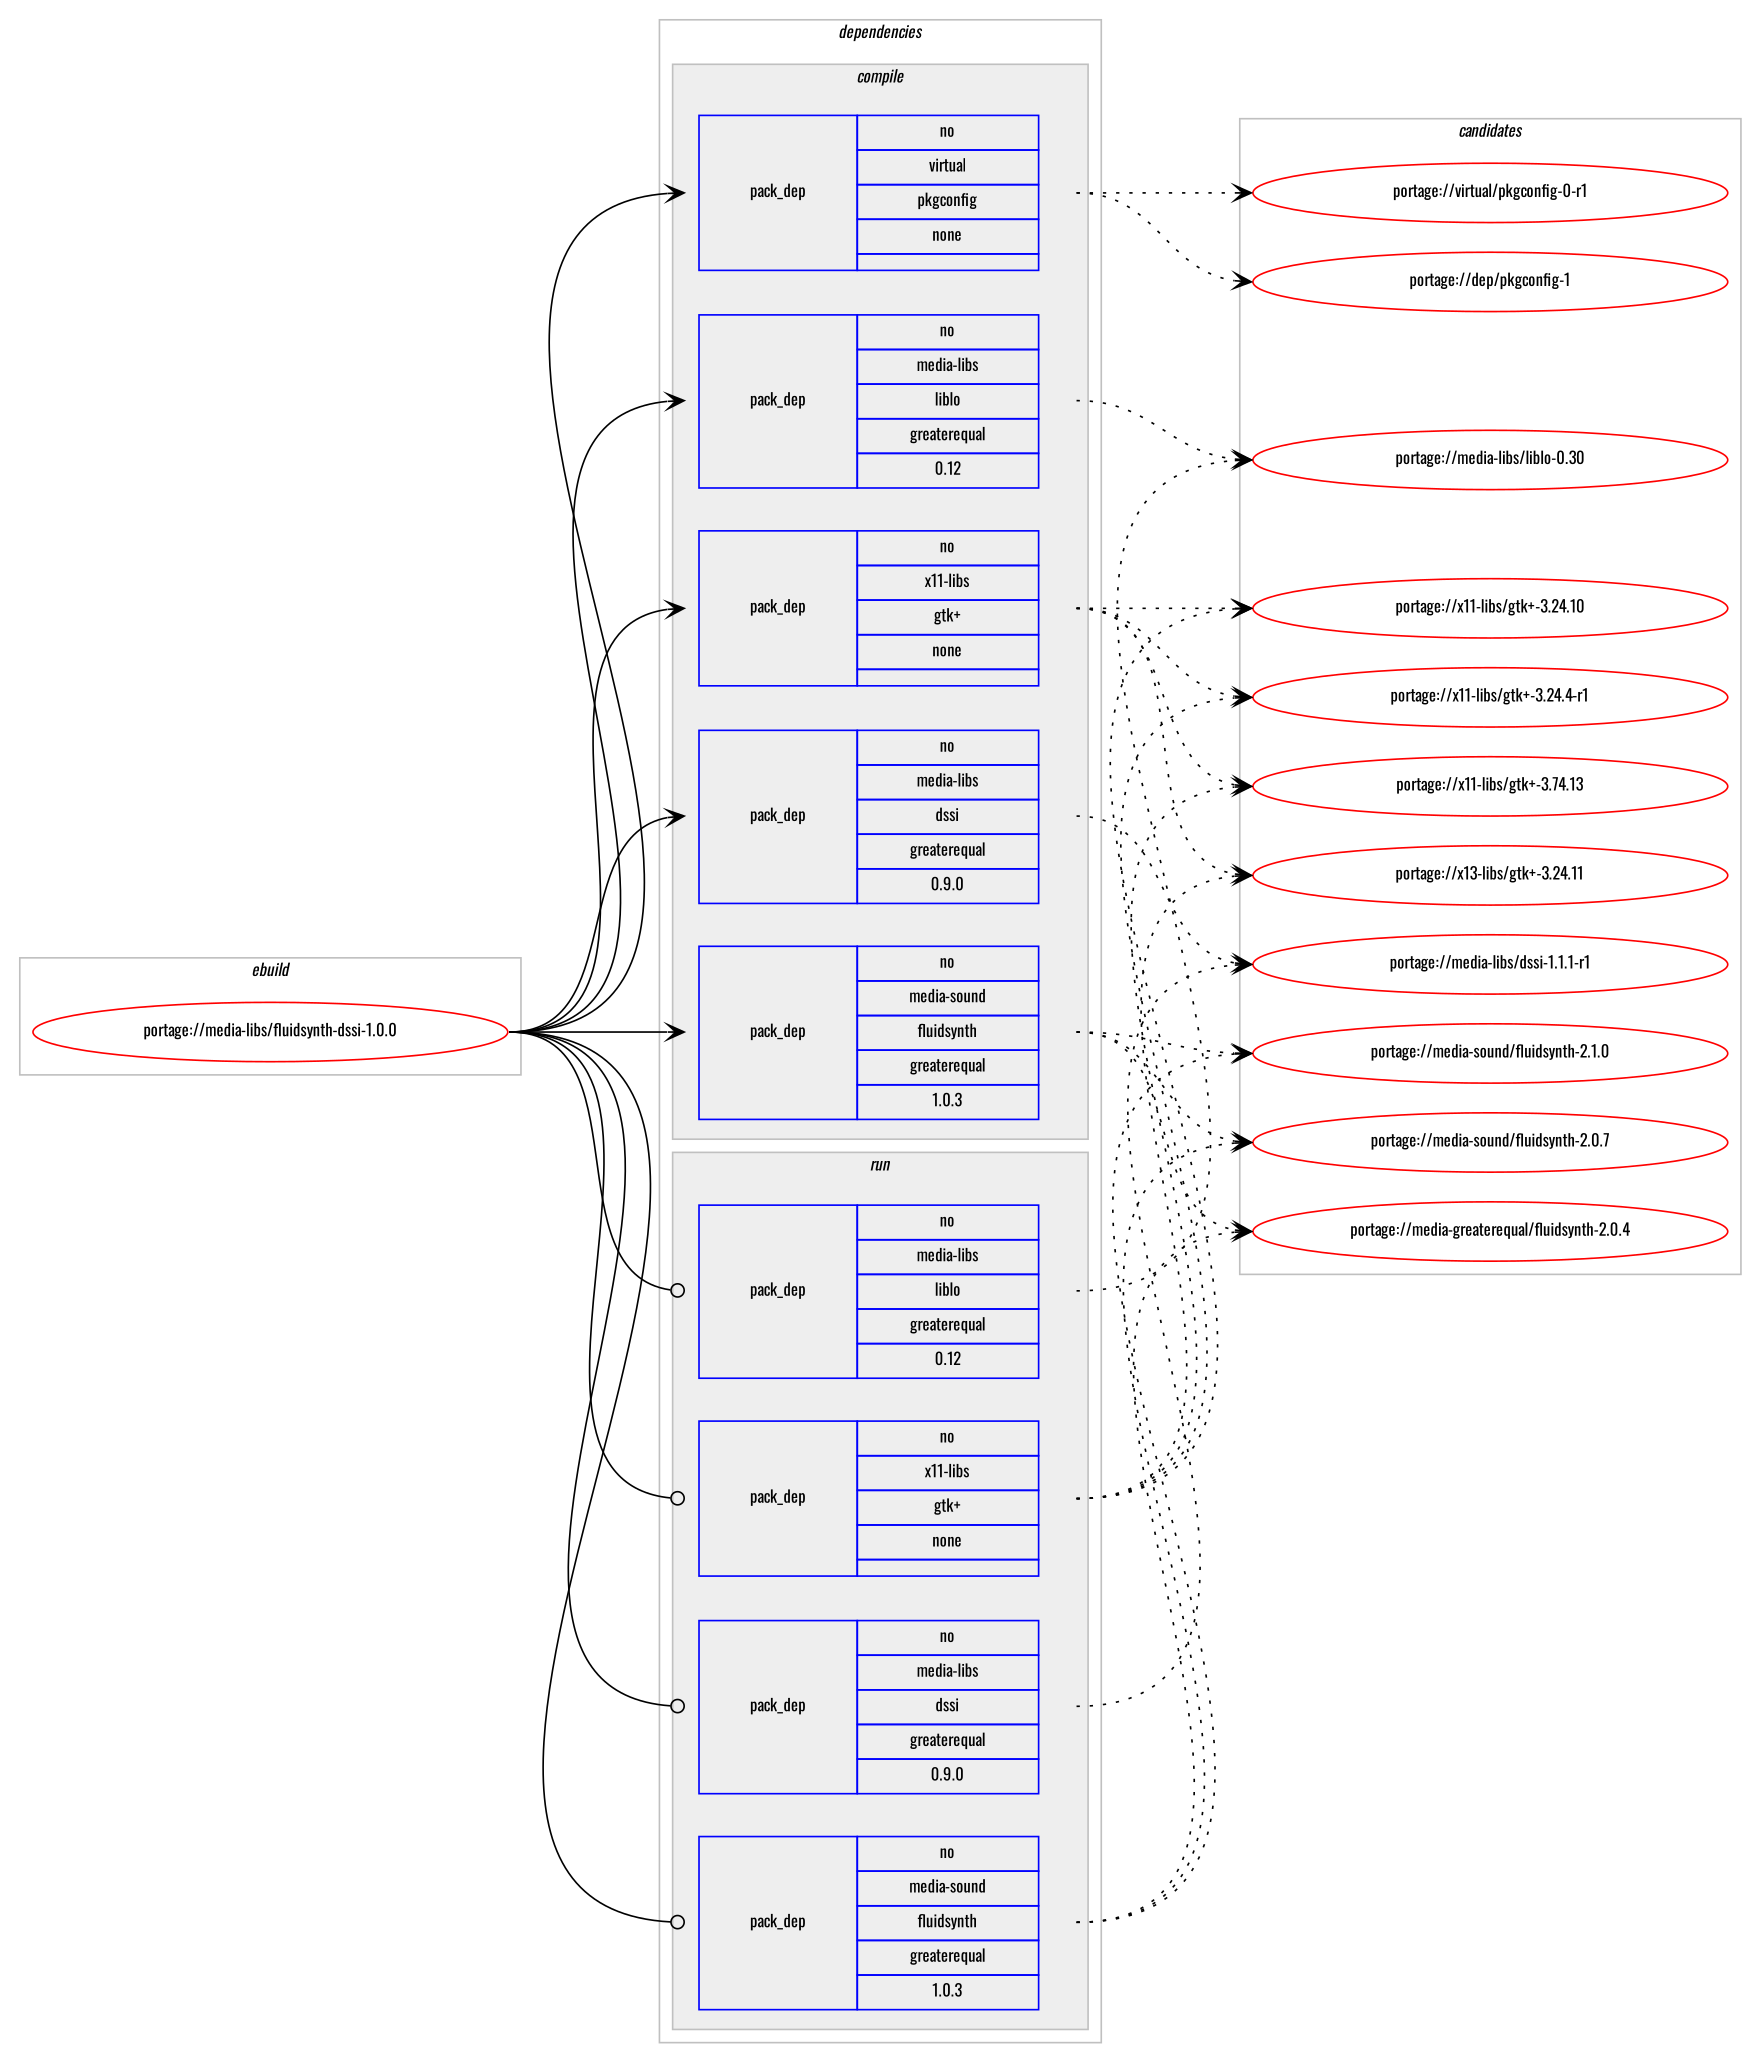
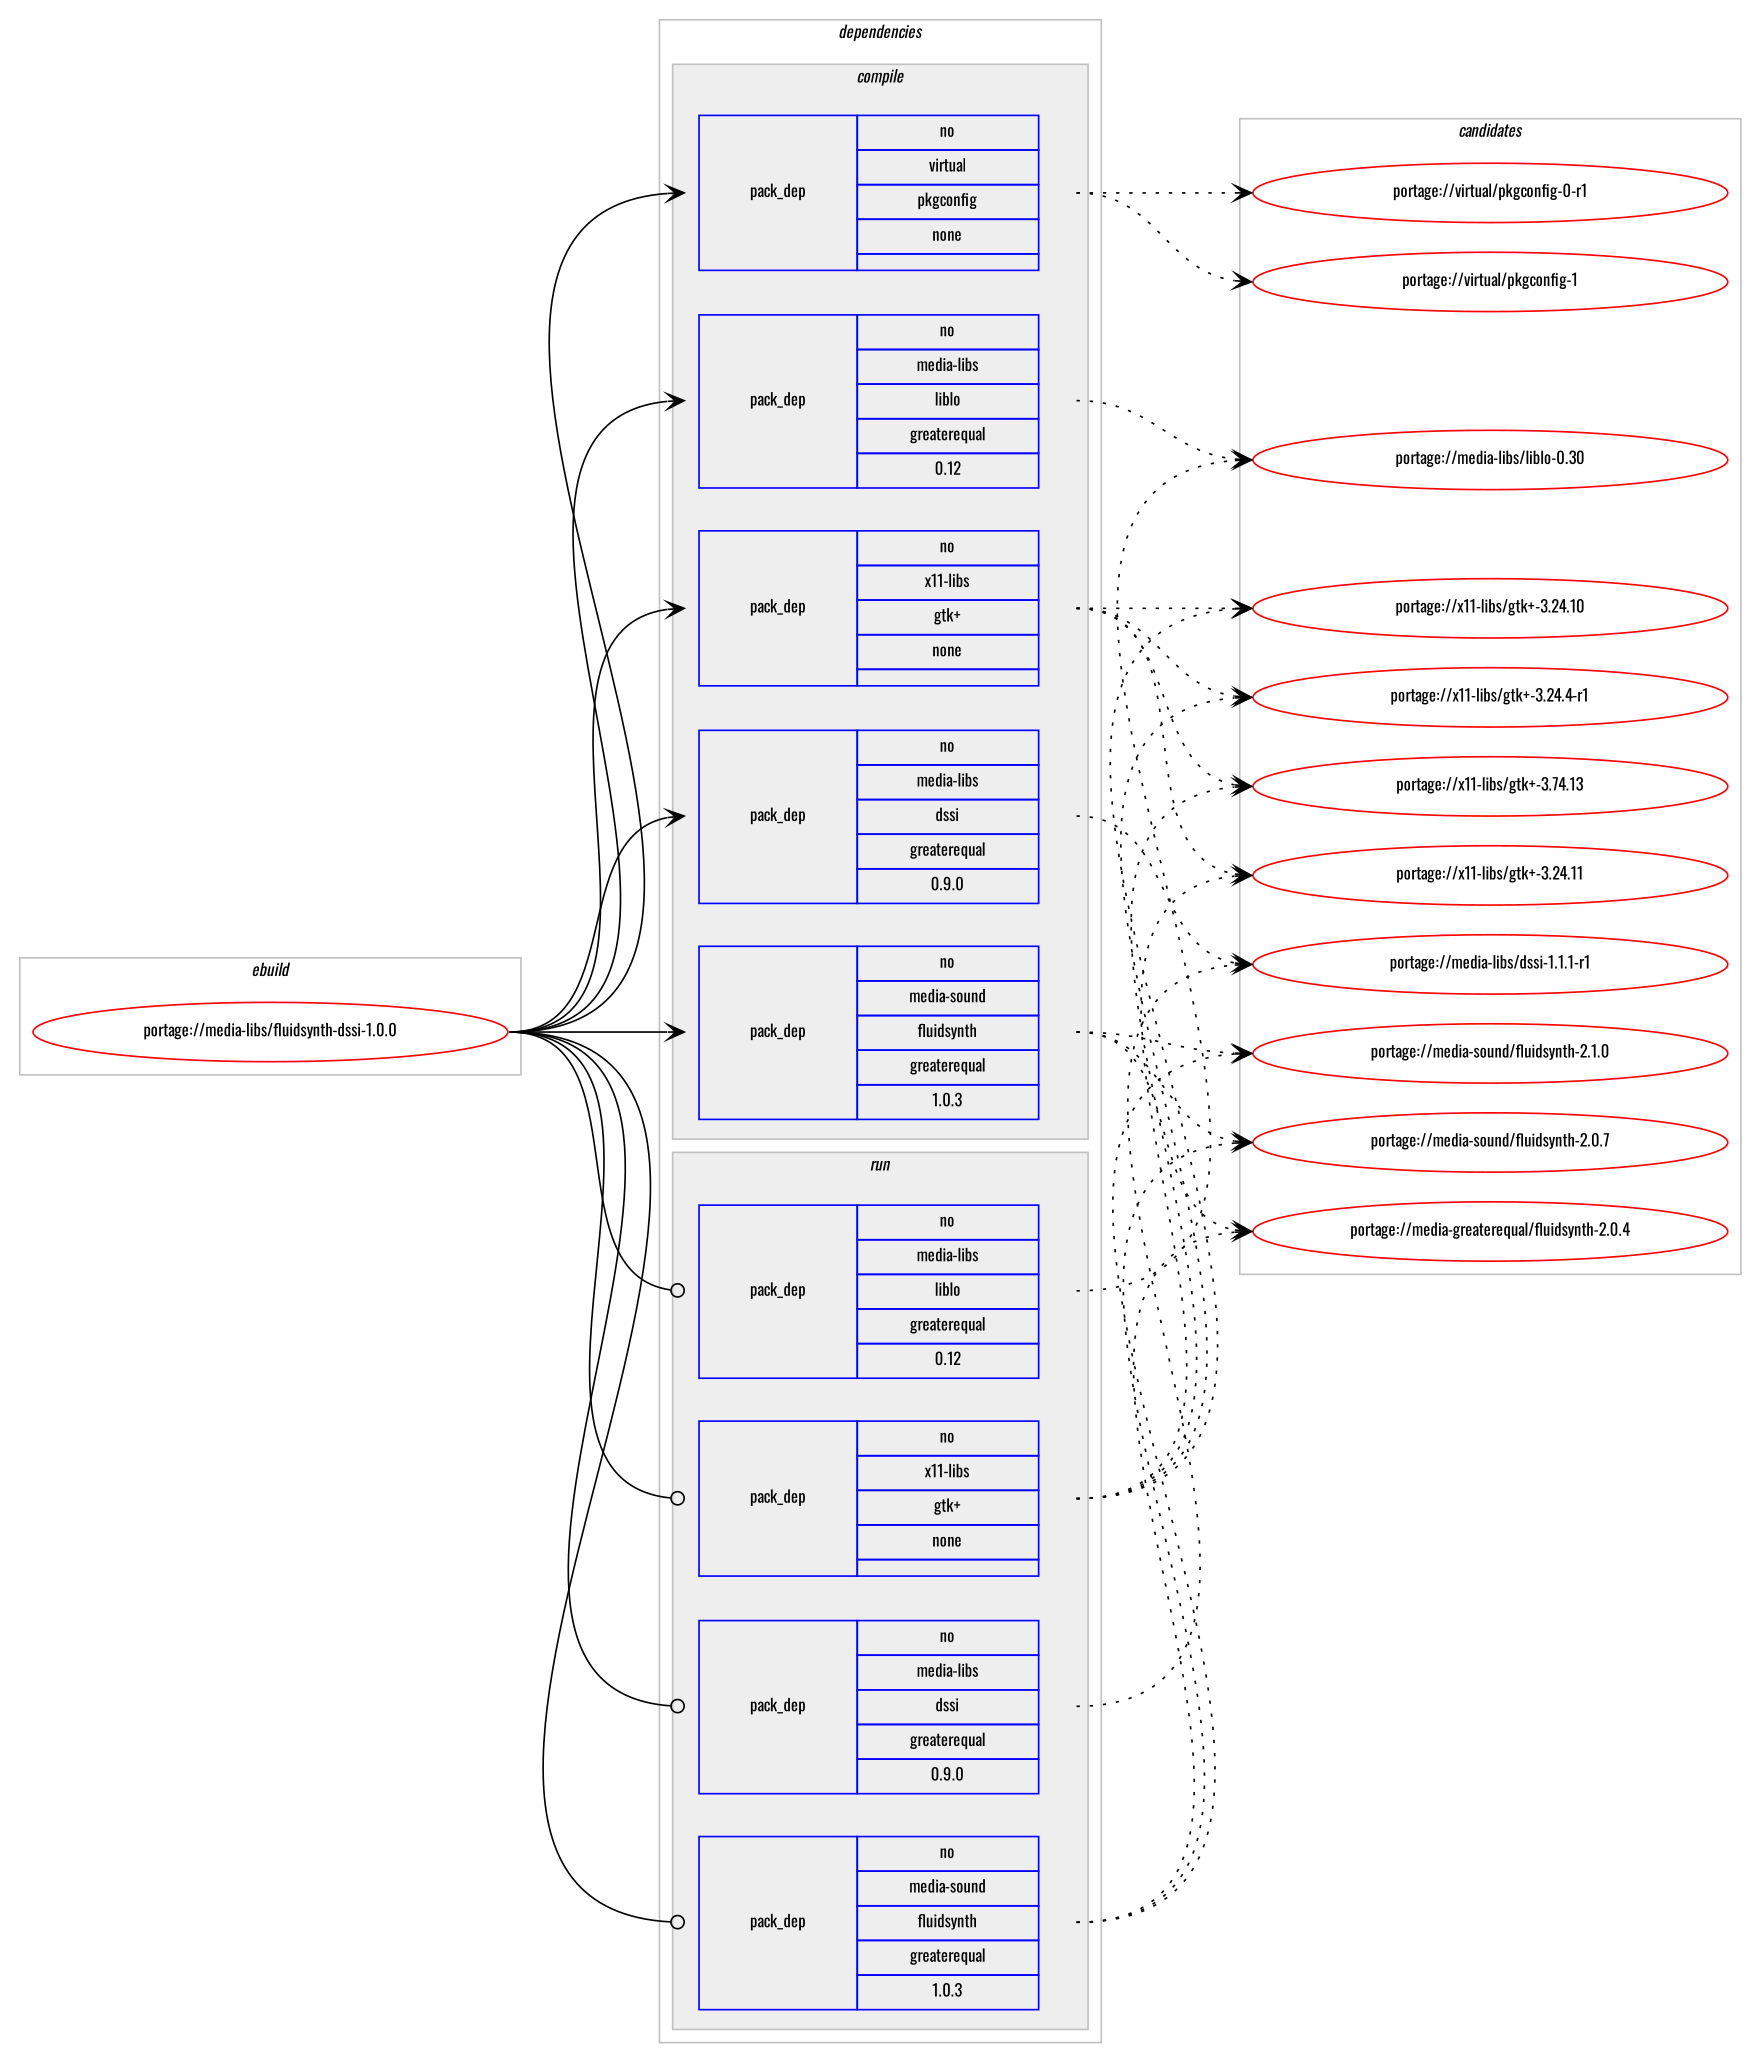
node "portage://dep/pkgconfig-1": label "portage://dep/pkgconfig-1" -> "portage://virtual/pkgconfig-1"
node "portage://x13-libs/gtk+-3.24.11": label "portage://x13-libs/gtk+-3.24.11" -> "portage://x11-libs/gtk+-3.24.11"
